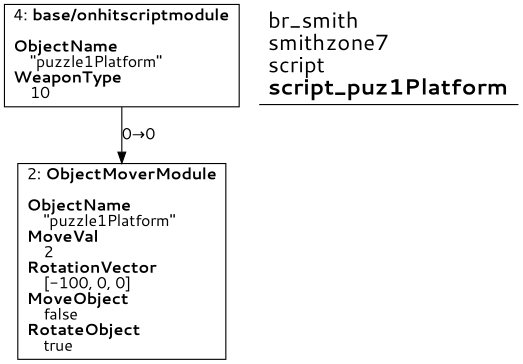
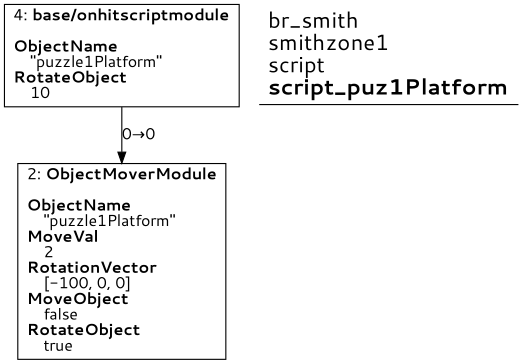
node "br_smith": text "smithzone7" -> "smithzone1"
node "4:": text "WeaponType" -> "RotateObject"
